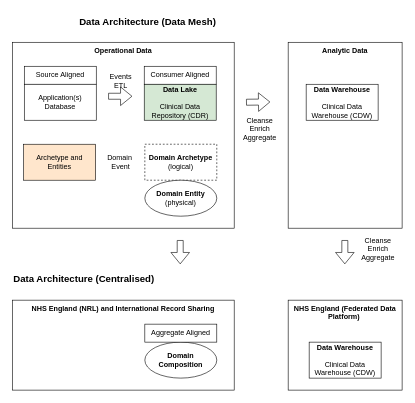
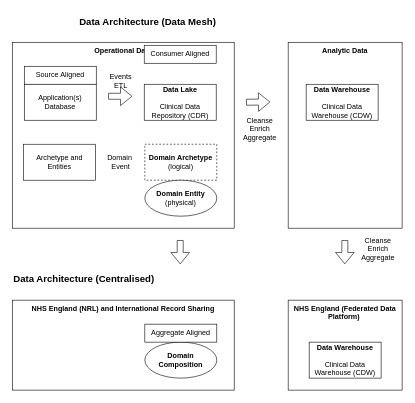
node "Consumer Aligned": moved (180, 75) -> (180, 54)
node "Data Lake Clinical Data Repository (CDR)": fillcolor #d5e8d4 -> #ffffff
node "Archetype and Entities": fillcolor #ffe6cc -> #ffffff
